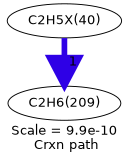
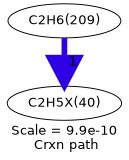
edge "C2H5X(40)" -> "C2H6(209)": reversed
